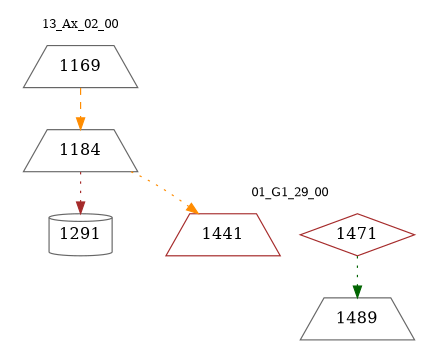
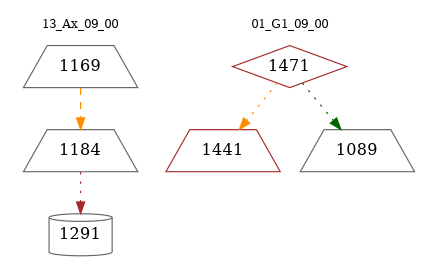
cluster "13_Ax_02_00": label "13_Ax_02_00" -> "13_Ax_09_00"
edge "1184" -> "1441": now "1471" -> "1441"
cluster "01_G1_29_00": label "01_G1_29_00" -> "01_G1_09_00"
node "1489": label "1489" -> "1089"
